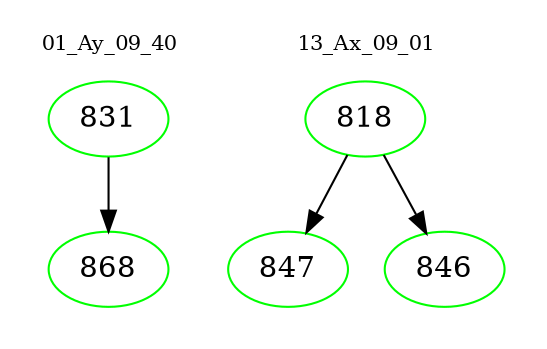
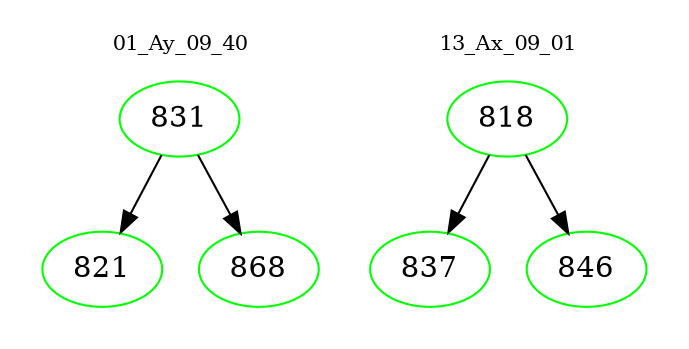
node "821": added
node "847": label "847" -> "837"
